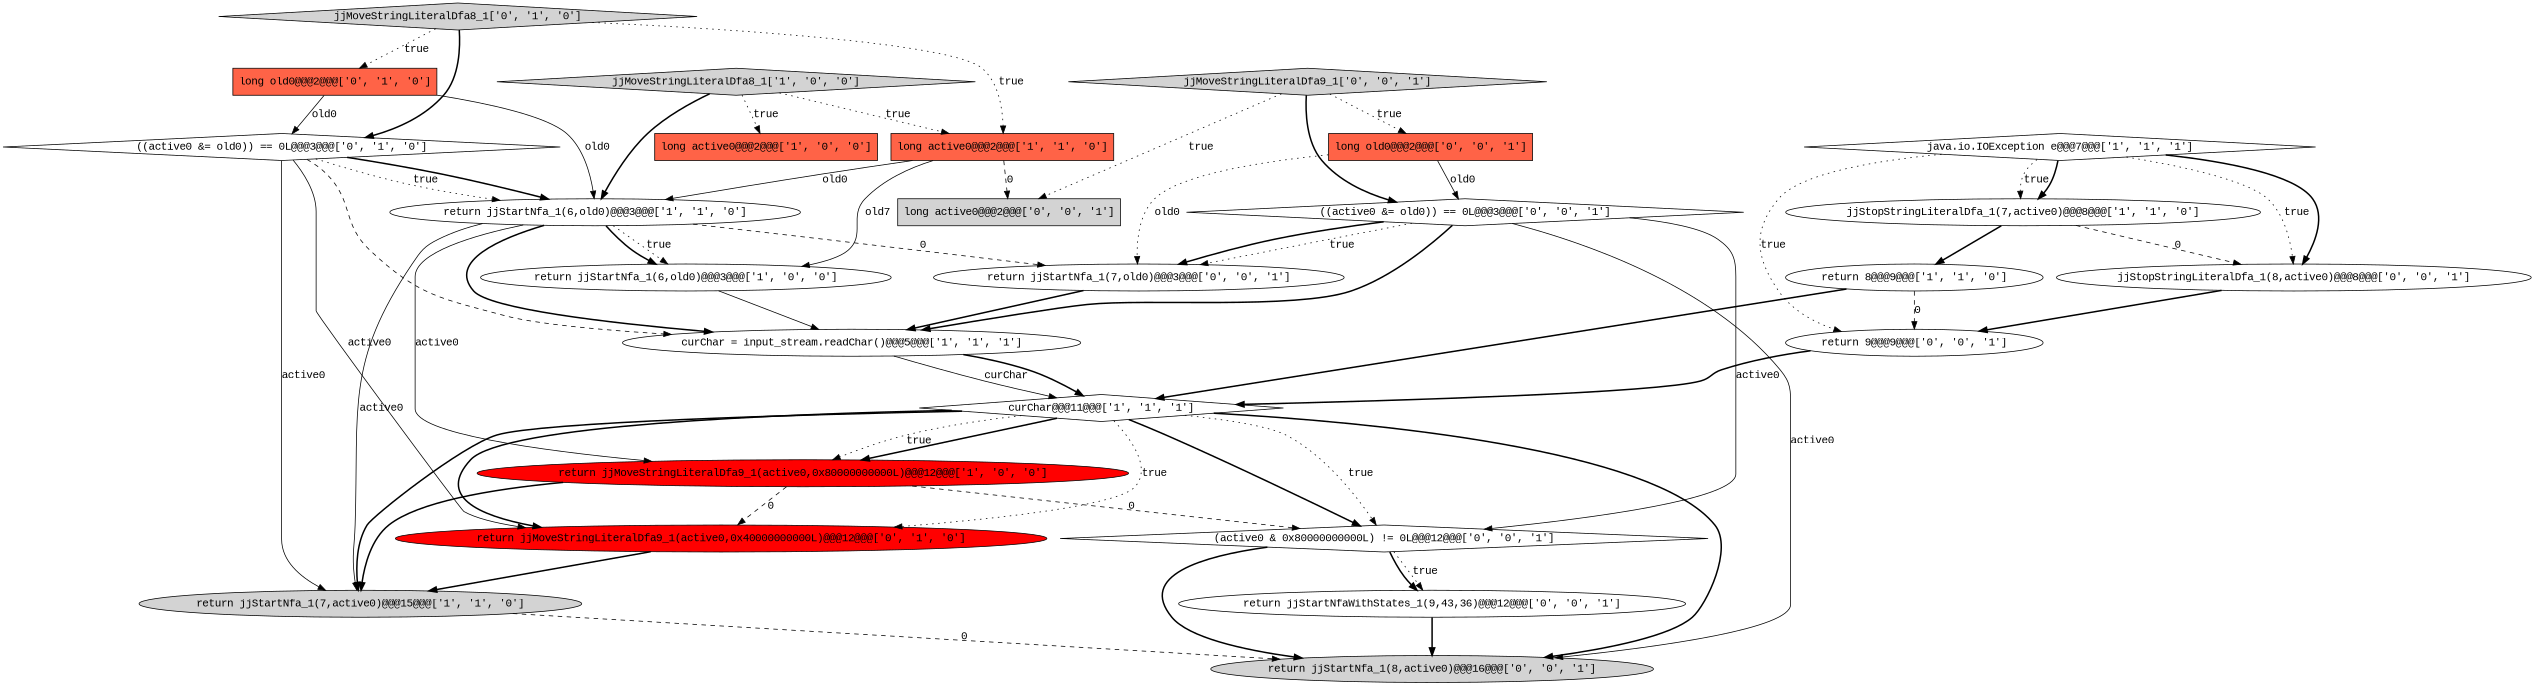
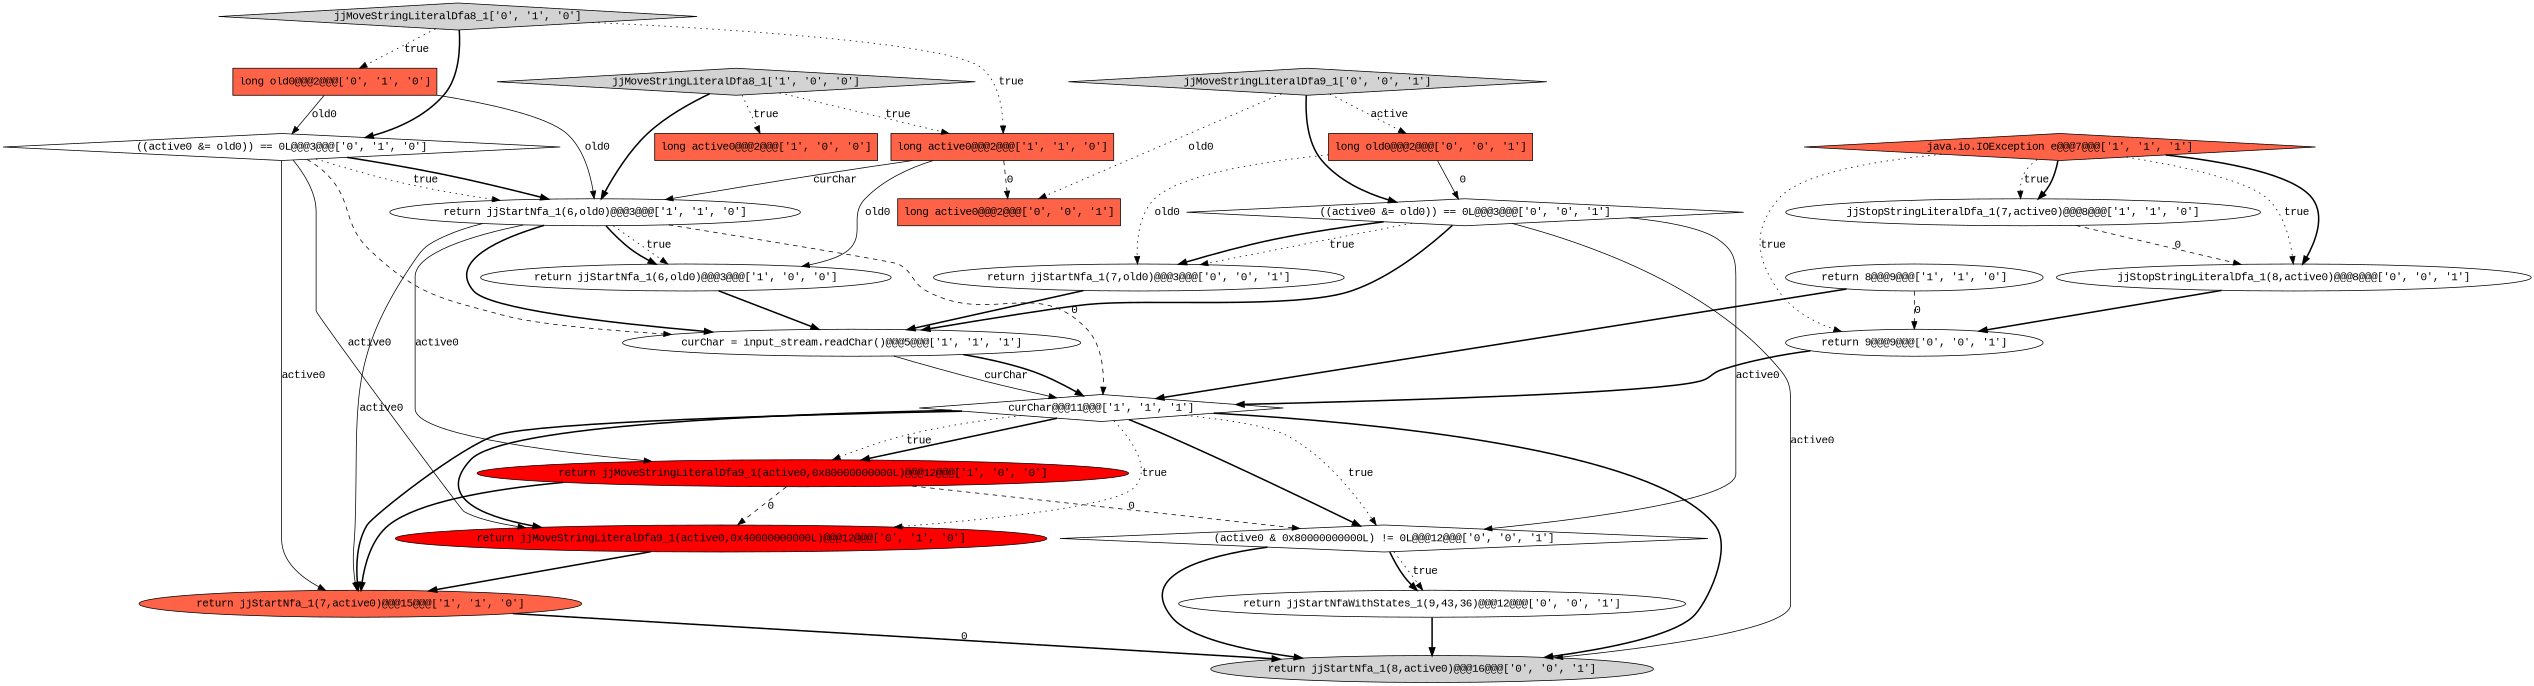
edge "jjMoveStringLiteralDfa9_1['0', '0', '1']" -> "long old0@@@2@@@['0', '0', '1']": label "true" -> "active"
edge "jjMoveStringLiteralDfa9_1['0', '0', '1']" -> "long active0@@@2@@@['0', '0', '1']": label "true" -> "old0"
node "java.io.IOException e@@@7@@@['1', '1', '1']": fillcolor white -> tomato
edge "long active0@@@2@@@['1', '1', '0']" -> "return jjStartNfa_1(6,old0)@@@3@@@['1', '1', '0']": label "old0" -> "curChar"
edge "long old0@@@2@@@['0', '0', '1']" -> "((active0 &= old0)) == 0L@@@3@@@['0', '0', '1']": label "old0" -> "0"
edge "long active0@@@2@@@['1', '1', '0']" -> "return jjStartNfa_1(6,old0)@@@3@@@['1', '0', '0']": label "old7" -> "old0"
node "long active0@@@2@@@['0', '0', '1']": fillcolor lightgray -> tomato
edge "jjStopStringLiteralDfa_1(7,active0)@@@8@@@['1', '1', '0']" -> "return 8@@@9@@@['1', '1', '0']": removed
edge "return jjStartNfa_1(6,old0)@@@3@@@['1', '1', '0']" -> "return jjStartNfa_1(7,old0)@@@3@@@['0', '0', '1']": now "return jjStartNfa_1(6,old0)@@@3@@@['1', '1', '0']" -> "curChar@@@11@@@['1', '1', '1']"
edge "return jjStartNfa_1(6,old0)@@@3@@@['1', '0', '0']" -> "curChar = input_stream.readChar()@@@5@@@['1', '1', '1']": style solid -> bold
node "return jjStartNfa_1(7,active0)@@@15@@@['1', '1', '0']": fillcolor lightgray -> tomato
edge "return jjStartNfa_1(7,active0)@@@15@@@['1', '1', '0']" -> "return jjStartNfa_1(8,active0)@@@16@@@['0', '0', '1']": style dashed -> bold
